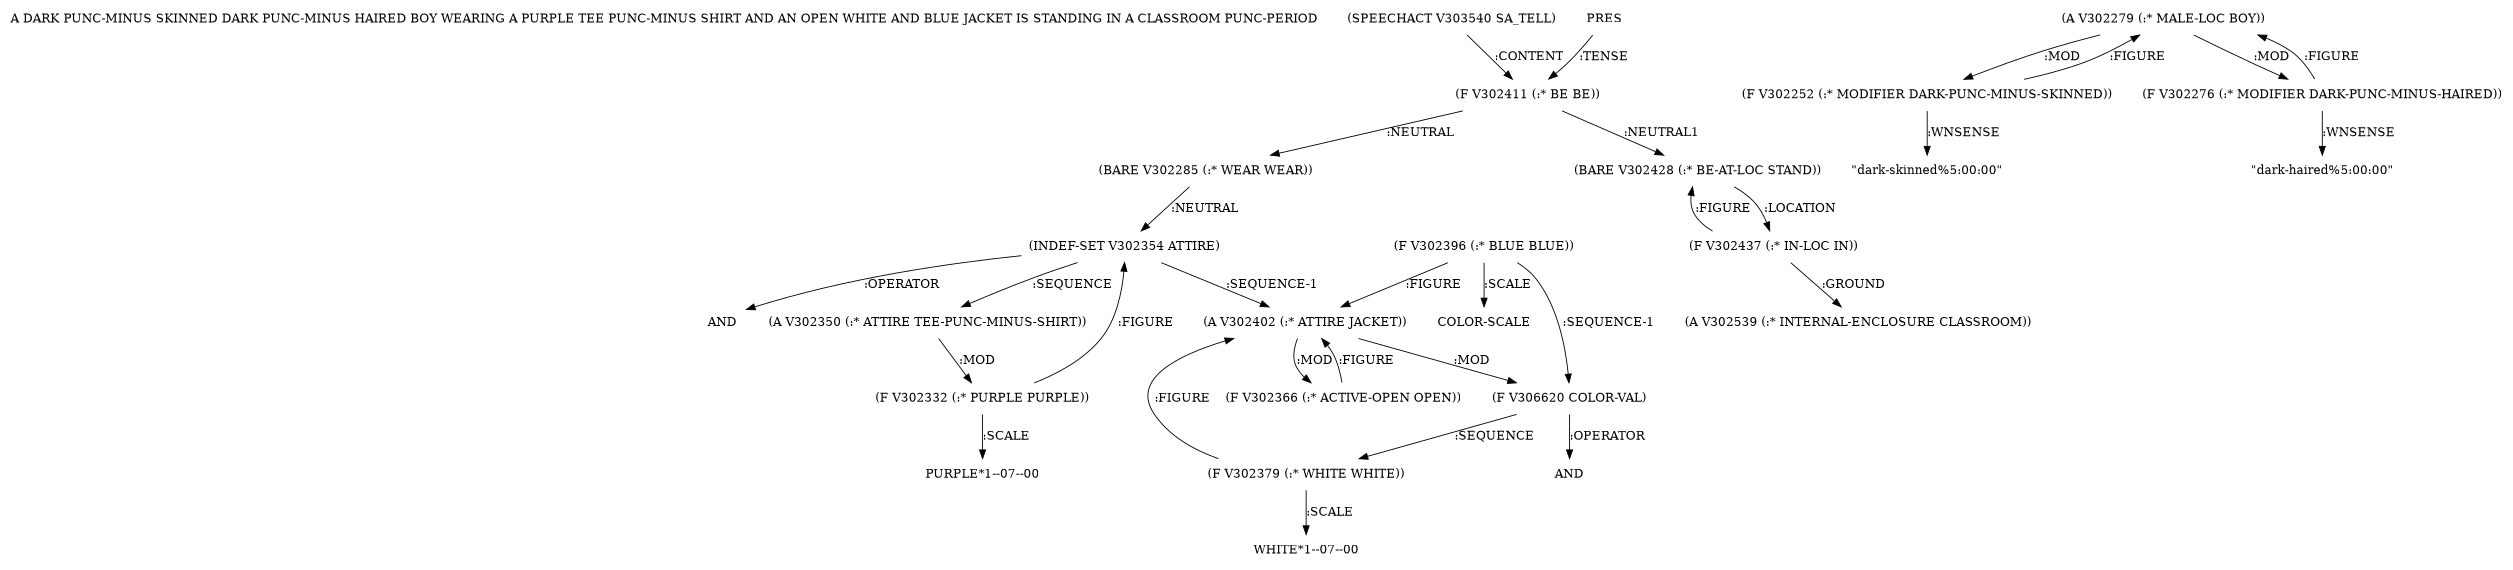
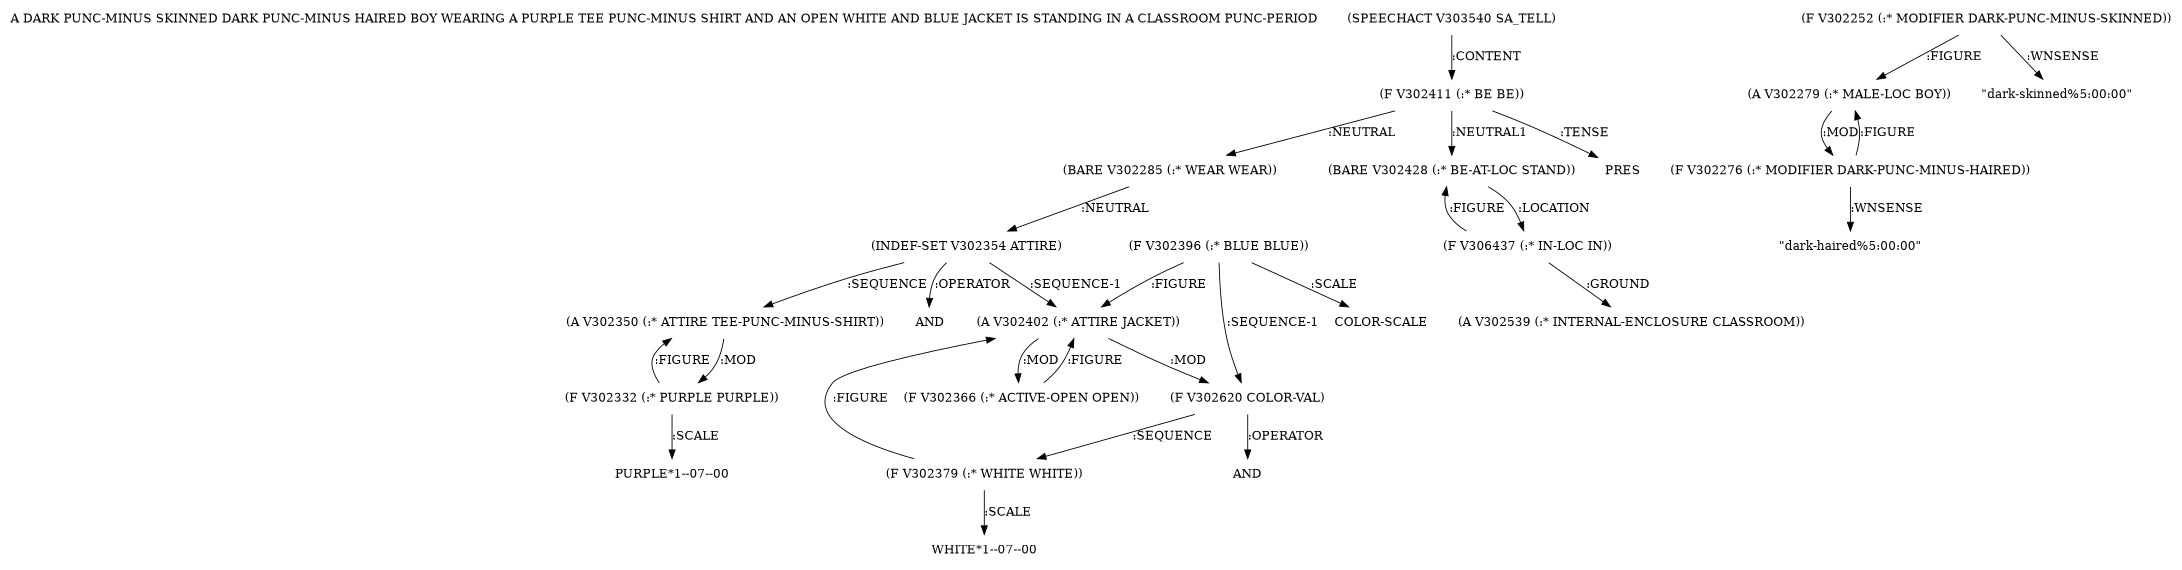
edge "(A V302279 (:* MALE-LOC BOY))" -> "(F V302252 (:* MODIFIER DARK-PUNC-MINUS-SKINNED))": removed, label ":MOD"
edge "PRES" -> "(F V302411 (:* BE BE))": reversed
node "(F V302437 (:* IN-LOC IN))": label "(F V302437 (:* IN-LOC IN))" -> "(F V306437 (:* IN-LOC IN))"
edge "(F V302332 (:* PURPLE PURPLE))" -> "(INDEF-SET V302354 ATTIRE)": now "(F V302332 (:* PURPLE PURPLE))" -> "(A V302350 (:* ATTIRE TEE-PUNC-MINUS-SHIRT))"
node "(F V306620 COLOR-VAL)": label "(F V306620 COLOR-VAL)" -> "(F V302620 COLOR-VAL)"
